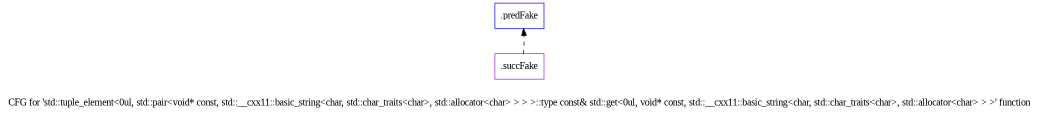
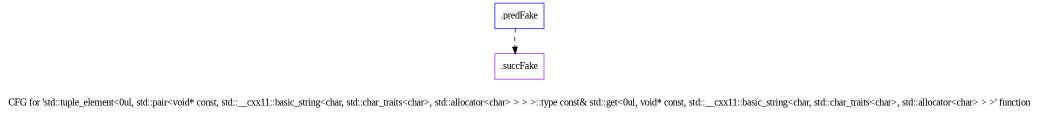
edge ".succFake" -> ".predFake": reversed
